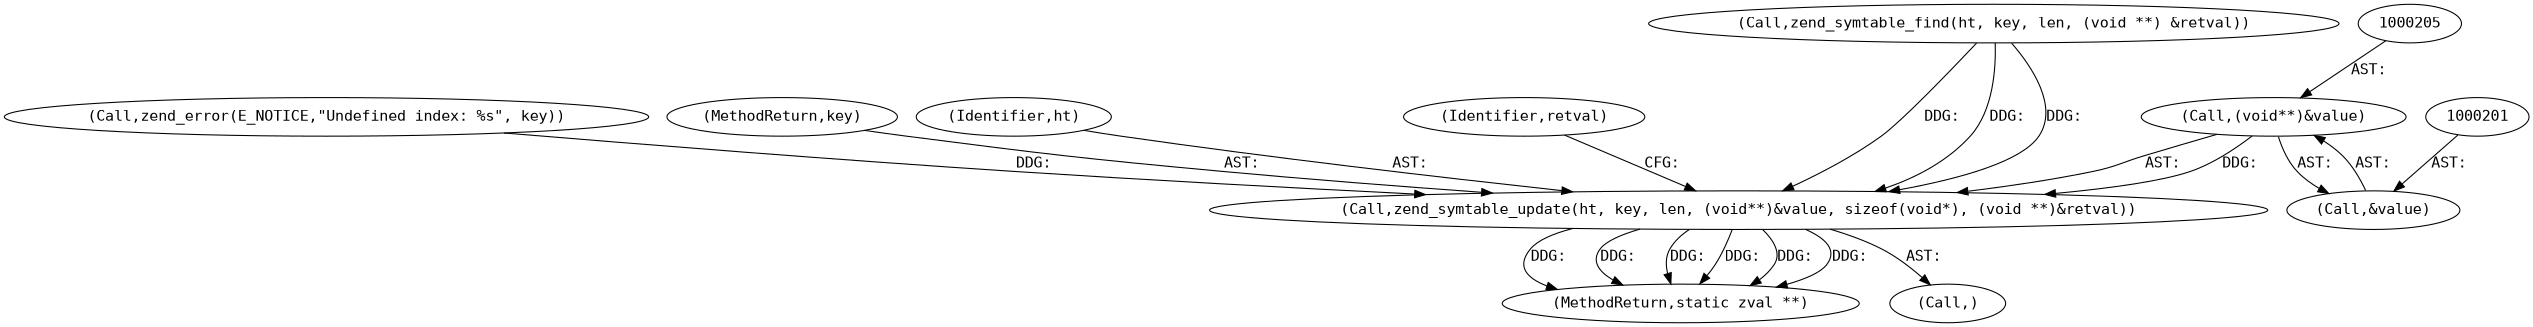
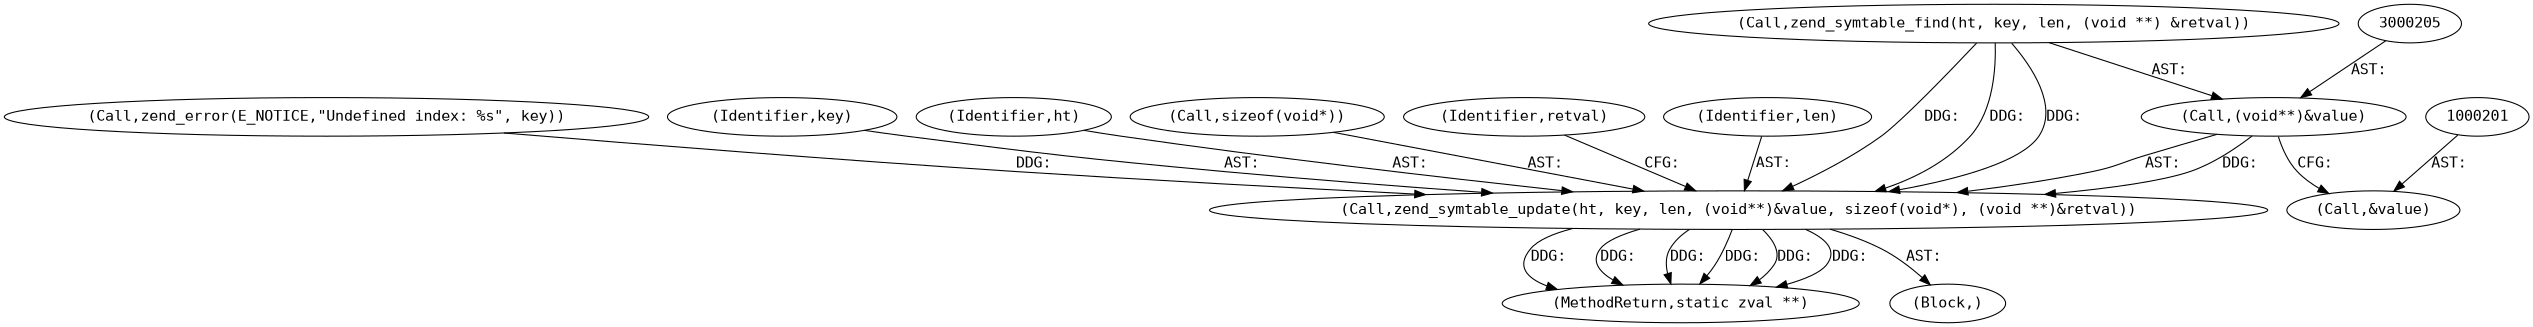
node "1000205": label "1000205" -> "3000205"
node "(MethodReturn,key)": label "(MethodReturn,key)" -> "(Identifier,key)"
node "(Call,sizeof(void*))": added
node "(Identifier,len)": added
edge "(Call,&value)" -> "(Call,(void**)&value)": now "(Call,zend_symtable_find(ht, key, len, (void **) &retval))" -> "(Call,(void**)&value)"
edge "(Call,(void**)&value)" -> "(Call,&value)": label "AST: " -> "CFG: "
node "(Call,)": label "(Call,)" -> "(Block,)"
